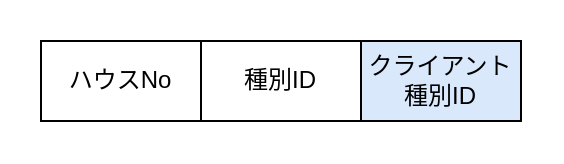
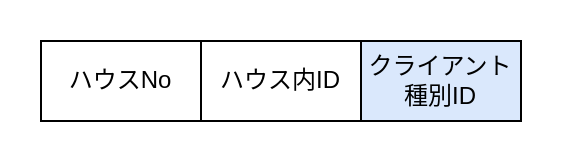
node "種別ID": label "種別ID" -> "ハウス内ID"
